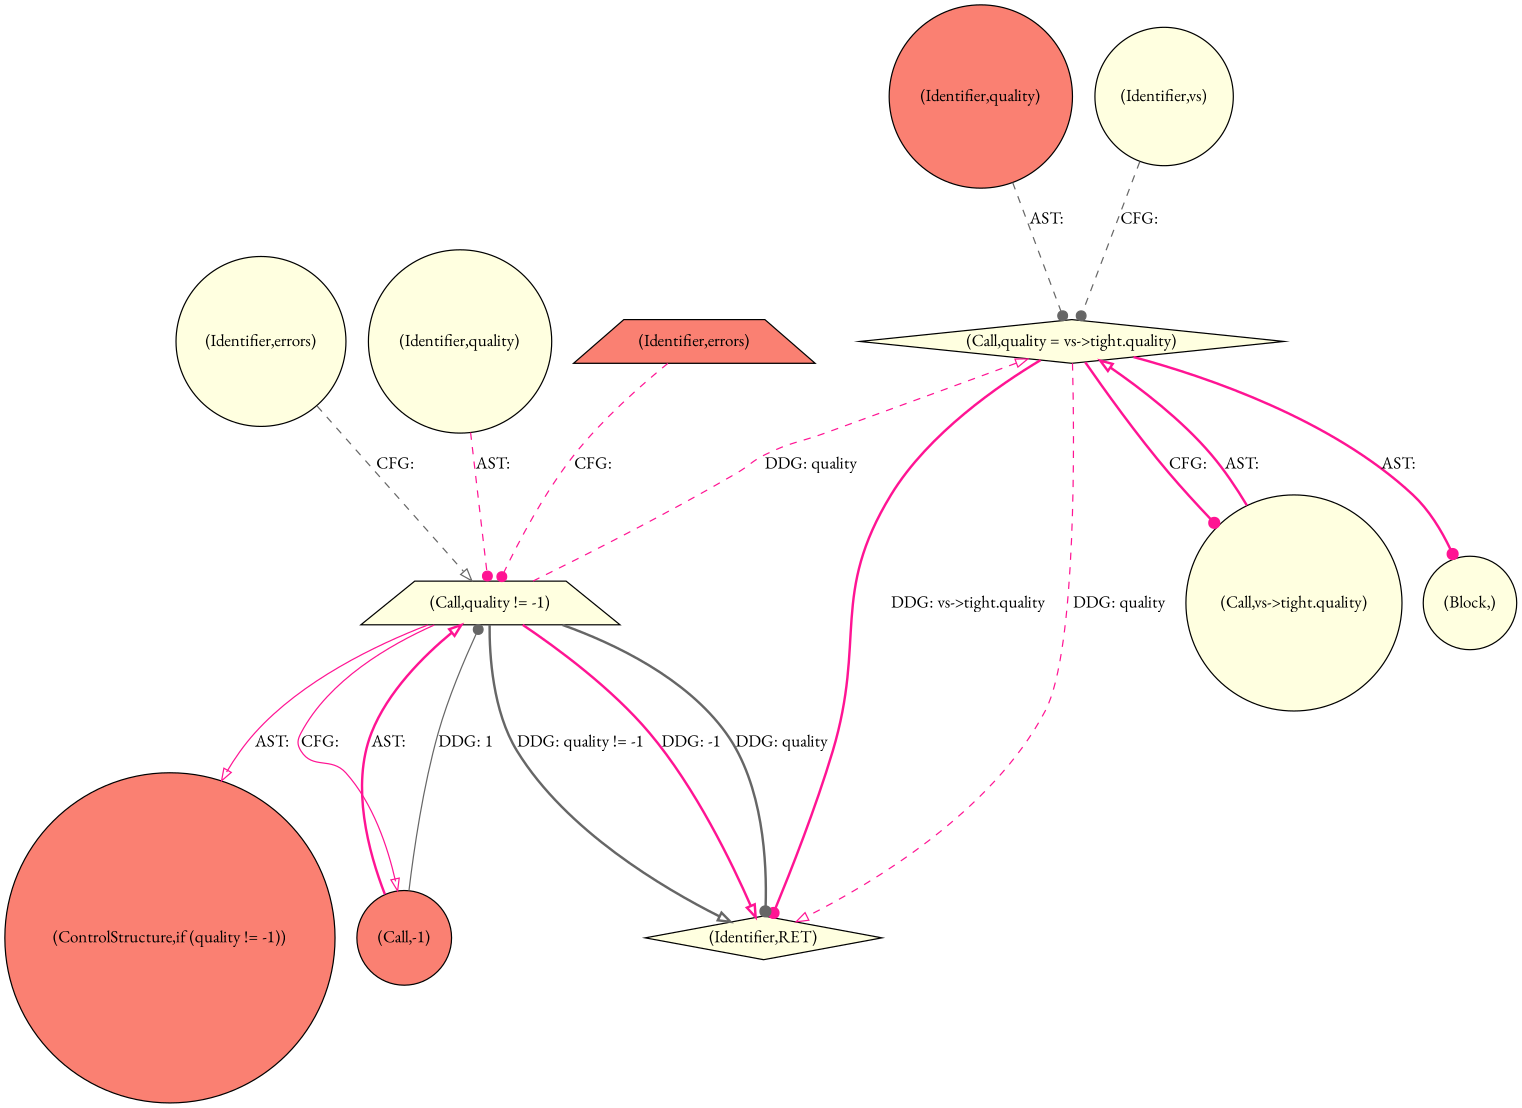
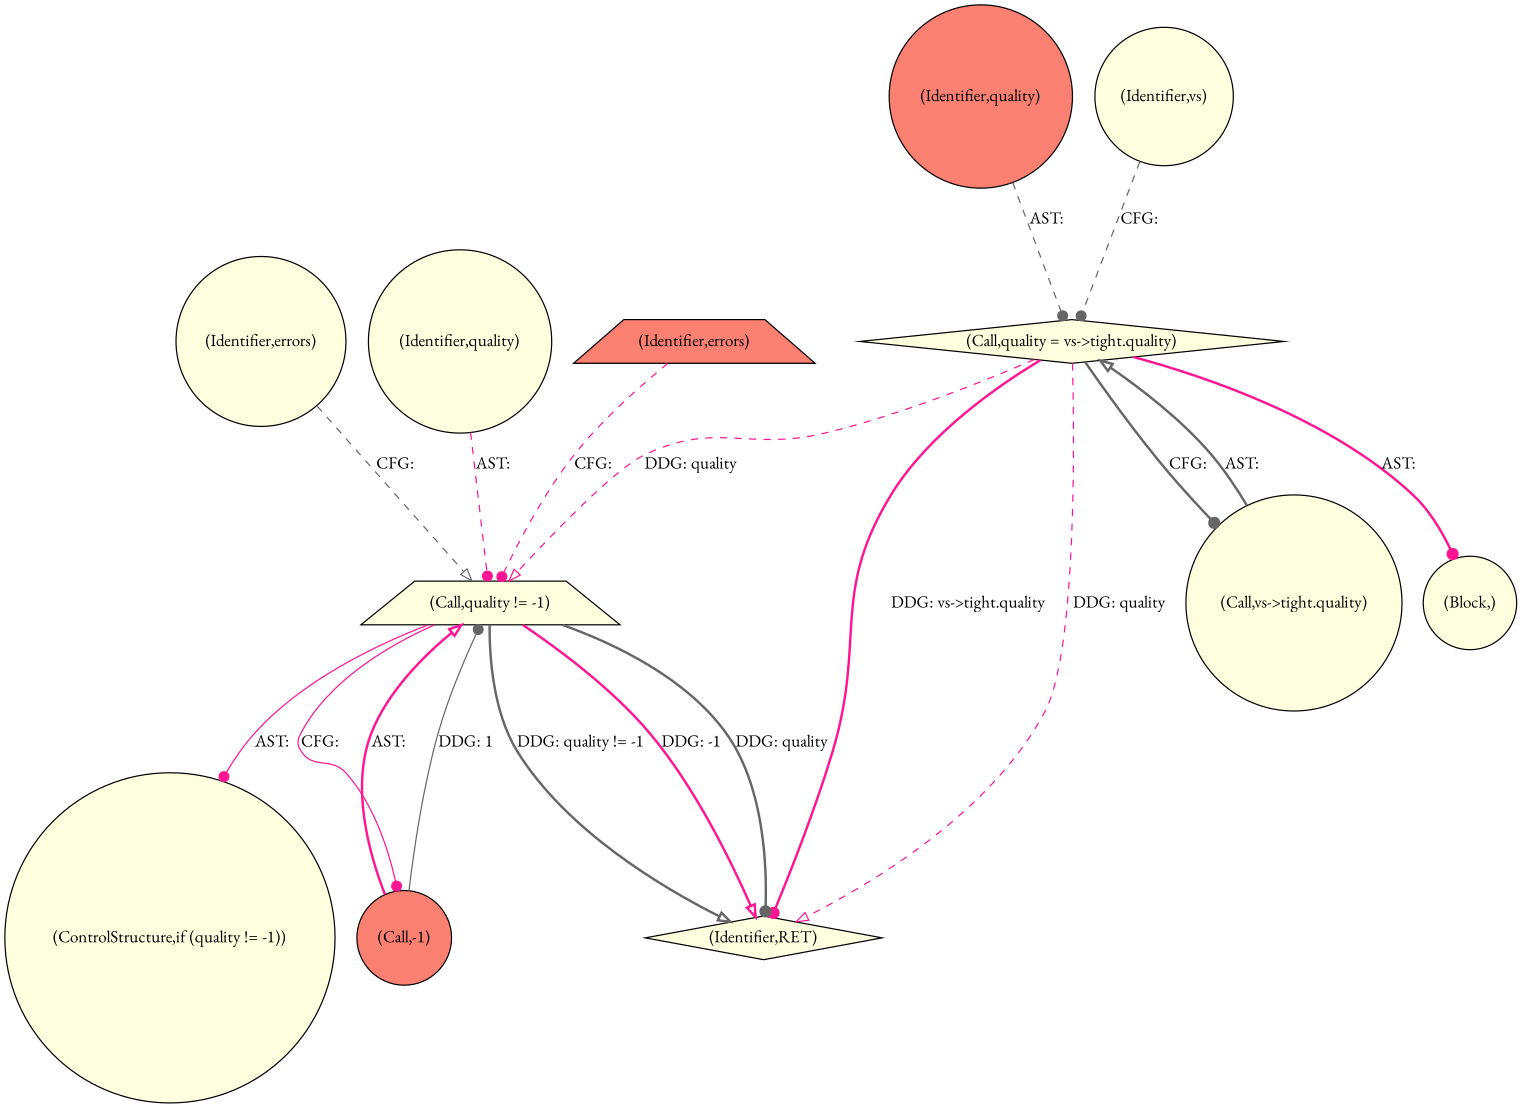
edge "(Call,vs->tight.quality)" -> "(Call,quality = vs->tight.quality)": color deeppink -> gray40
edge "(Call,quality = vs->tight.quality)" -> "(Call,vs->tight.quality)": color deeppink -> gray40
edge "(Call,quality != -1)" -> "(Call,quality = vs->tight.quality)": reversed
edge "(Call,quality != -1)" -> "(ControlStructure,if (quality != -1))": arrowhead onormal -> dot
edge "(Call,quality != -1)" -> "(Call,-1)": arrowhead onormal -> dot
node "(ControlStructure,if (quality != -1))": fillcolor salmon -> lightyellow
